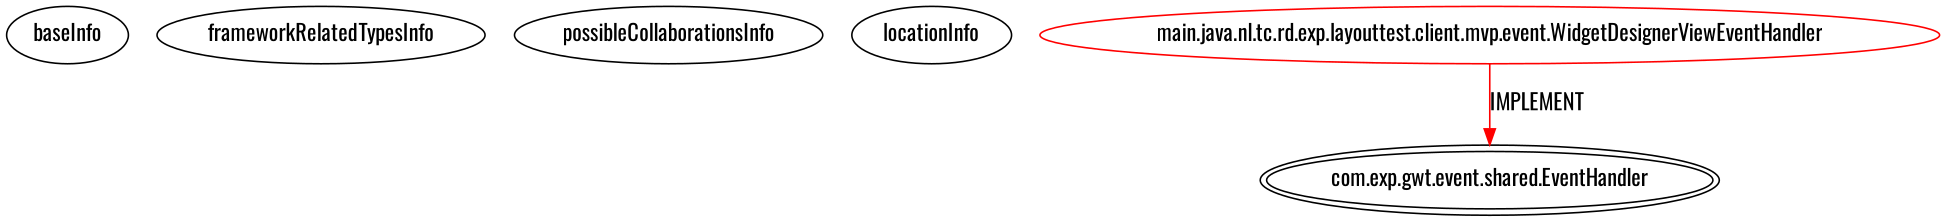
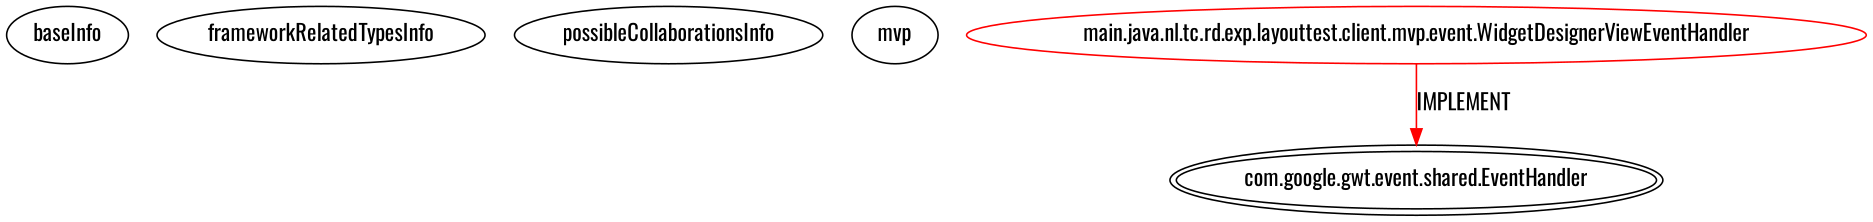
node "locationInfo": label "locationInfo" -> "mvp"
node "com.exp.gwt.event.shared.EventHandler": label "com.exp.gwt.event.shared.EventHandler" -> "com.google.gwt.event.shared.EventHandler"
